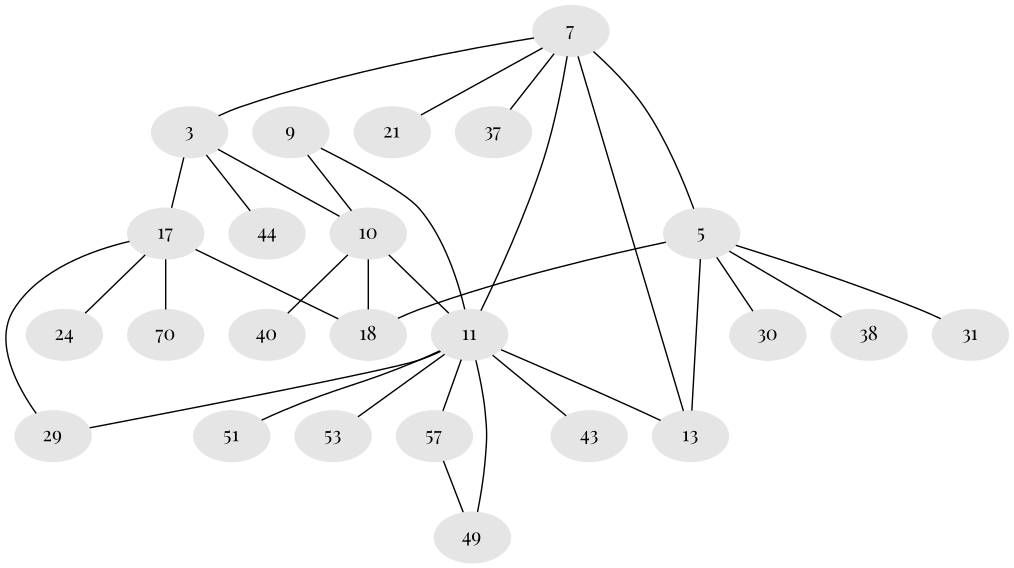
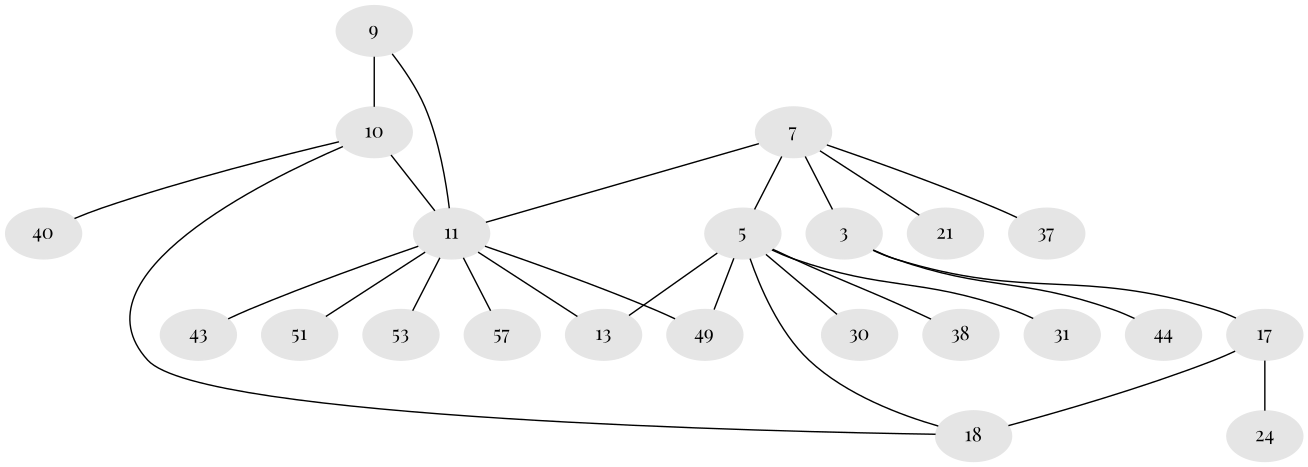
edge "3" -- "10": removed
edge "7" -- "13": removed
node "70": removed
node "29": removed
edge "57" -- "49": now "5" -- "49"
